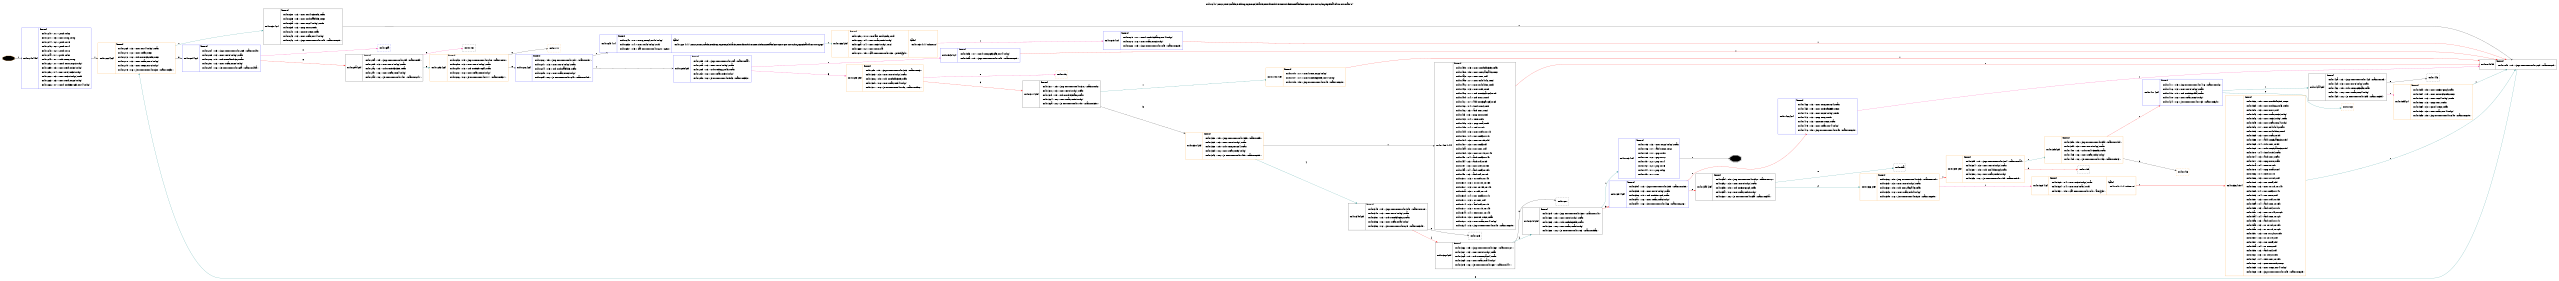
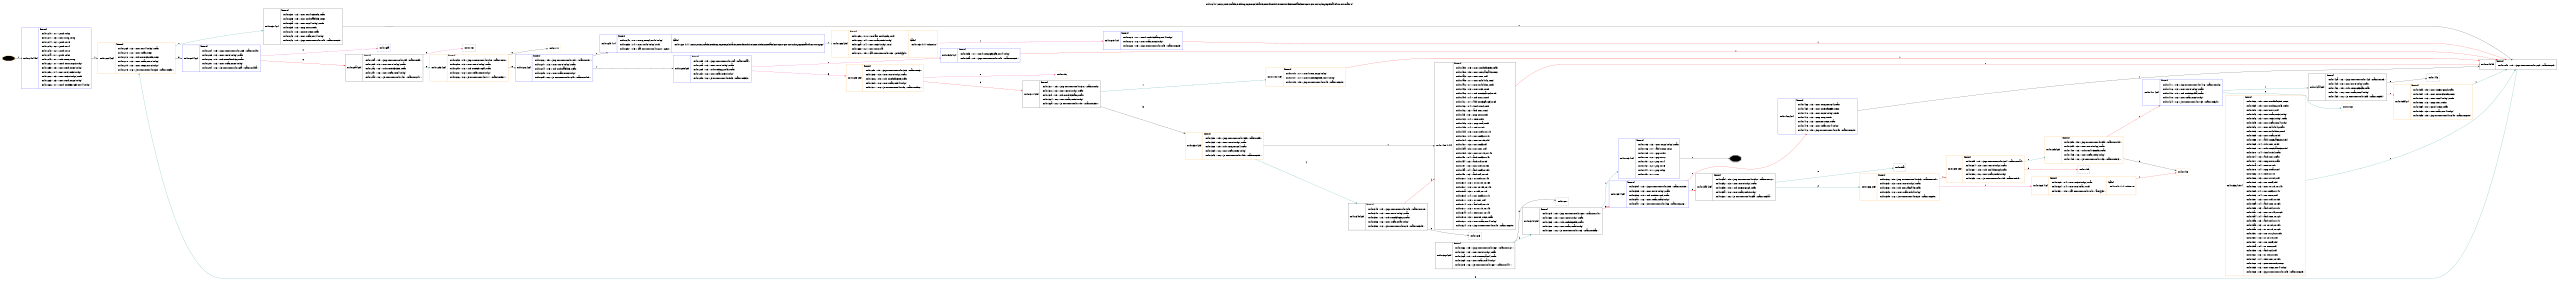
edge "0x401466 [27]" -> "0x401849 [5]": color deeppink -> black
edge "0x401529 [13]" -> "0x401536 [157]": now "0x401529 [13]" -> "0x4017b3"
edge "0x401349 [25]" -> "0x401362 [25]": now "0x401349 [25]" -> "0x401499 [144]"
